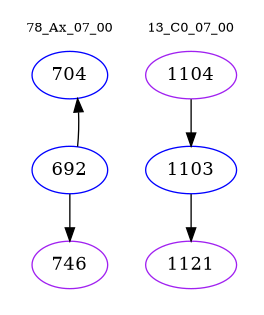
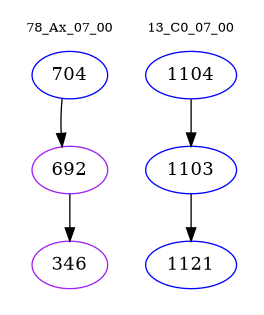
node "1104": color purple -> blue
edge "692" -> "704": reversed
node "692": color blue -> purple
node "746": label "746" -> "346"
node "1121": color purple -> blue
